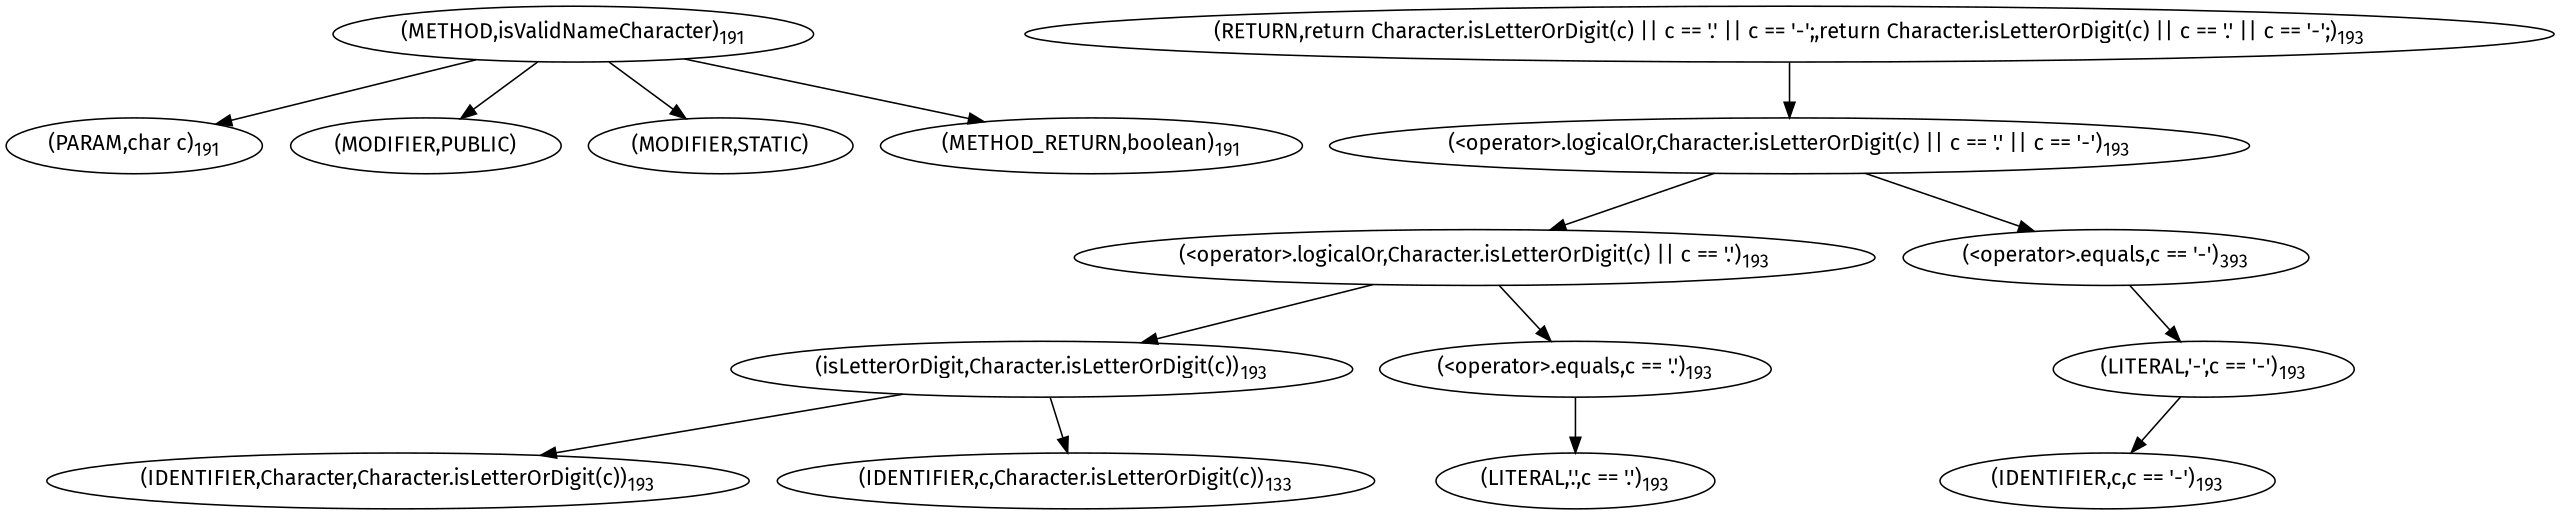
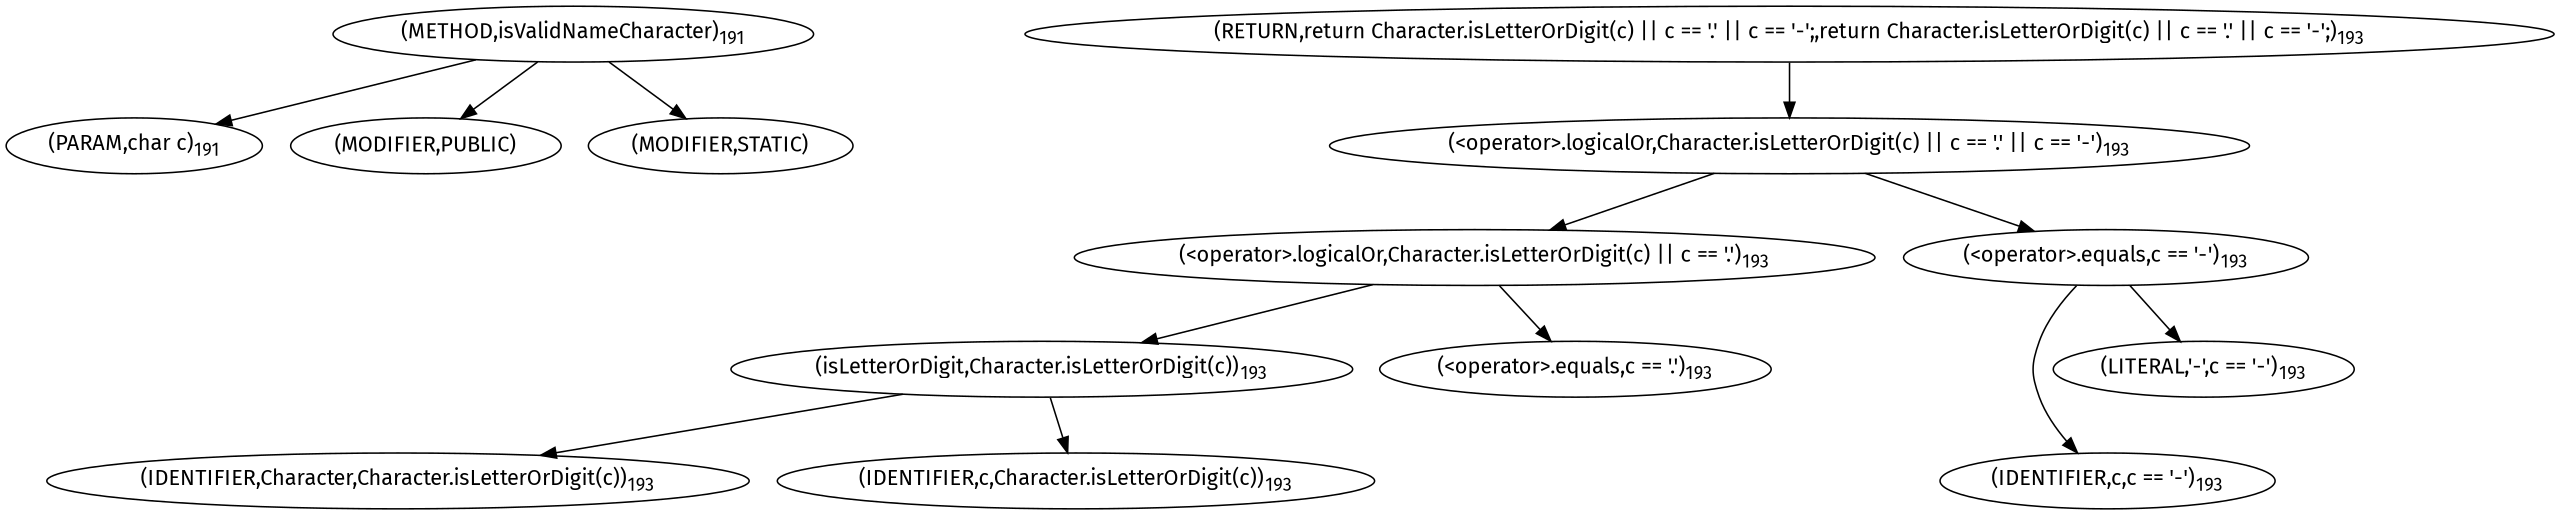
node "(METHOD_RETURN,boolean)": removed
node "(<operator>.equals,c == '-')": text "393" -> "193"
edge "(LITERAL,'-',c == '-')" -> "(IDENTIFIER,c,c == '-')": now "(<operator>.equals,c == '-')" -> "(IDENTIFIER,c,c == '-')"
node "(IDENTIFIER,c,Character.isLetterOrDigit(c))": text "133" -> "193"
node "(LITERAL,'.',c == '.')": removed
